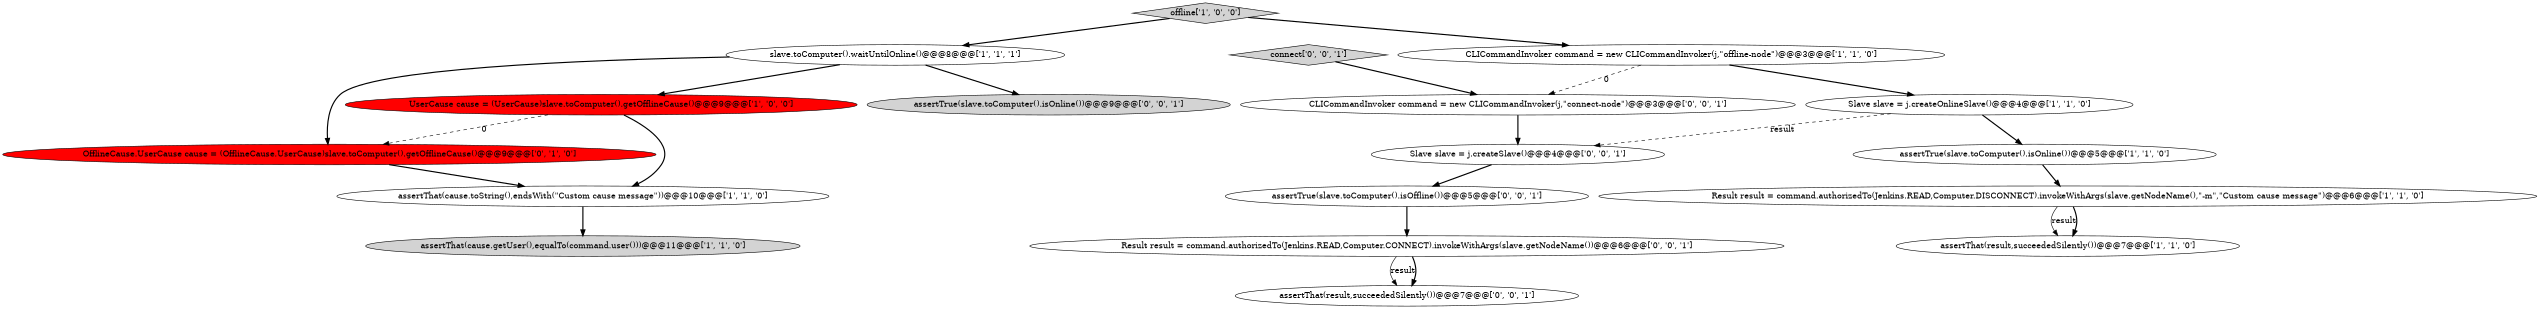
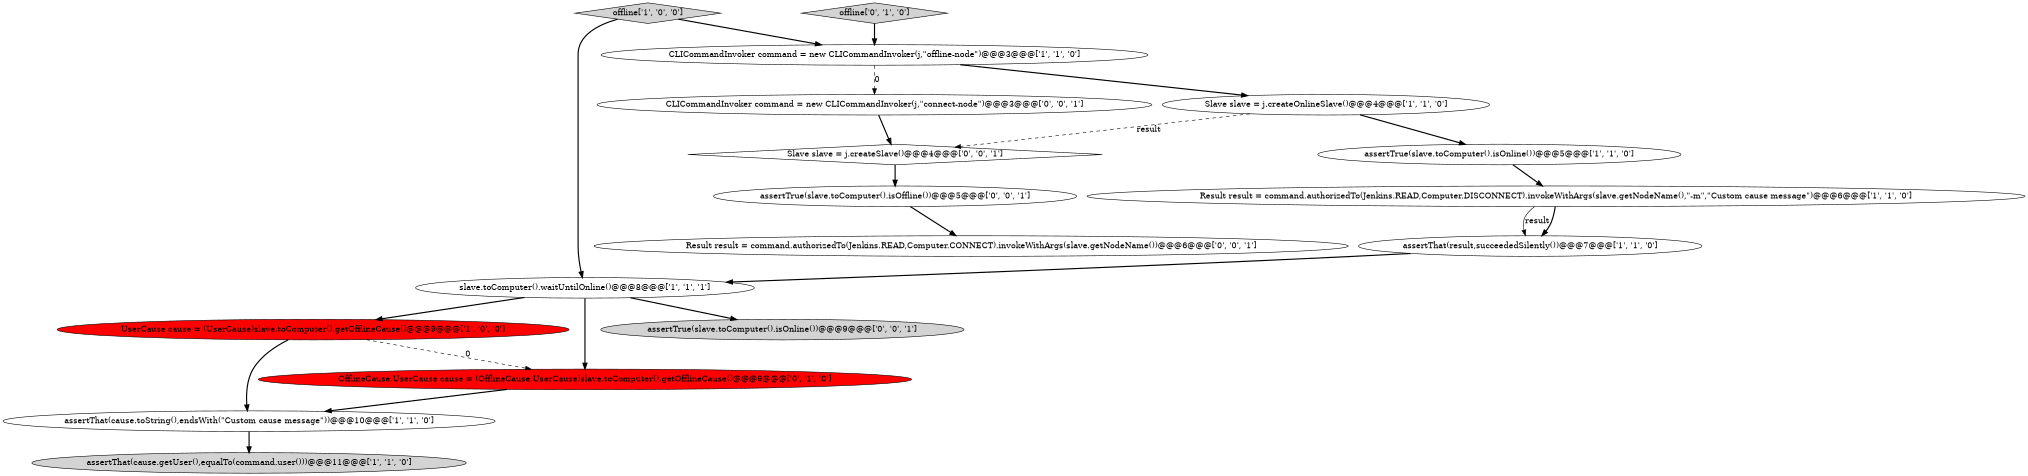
node "offline['0', '1', '0']": added
node "connect['0', '0', '1']": removed
node "Slave slave = j.createSlave()@@@4@@@['0', '0', '1']": shape ellipse -> diamond
edge "assertThat(result,succeededSilently())@@@7@@@['1', '1', '0']" -> "slave.toComputer().waitUntilOnline()@@@8@@@['1', '1', '1']": added
node "assertThat(result,succeededSilently())@@@7@@@['0', '0', '1']": removed
